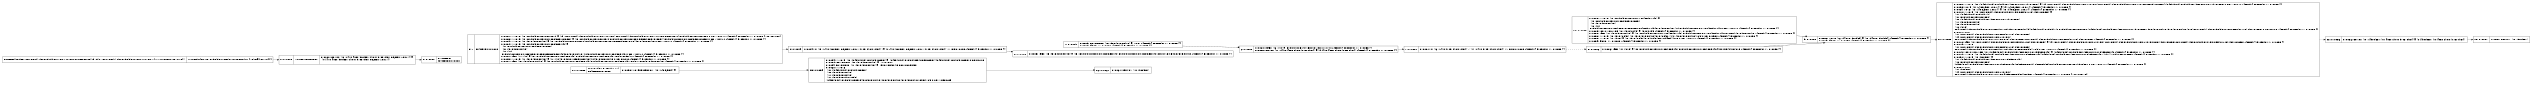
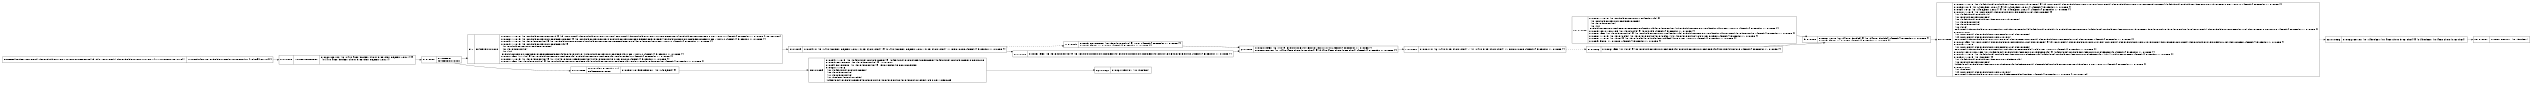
edge "3: 0x0019" -> "4: 0x001b": added
edge "5: 0x001e" -> "6: 0x0020": added
edge "1: 0x0001" -> "2: ?": added
edge "1: 0x0001" -> "14: 0x0058": added
node "15: 0x0059": text "(r1 I:java.lang.Throwable)" -> "(r1 I:boolean.lang.Throwable)"
